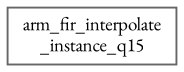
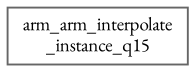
node "arm_fir_interpolate _instance_q15": label "arm_fir_interpolate _instance_q15" -> "arm_arm_interpolate _instance_q15"
